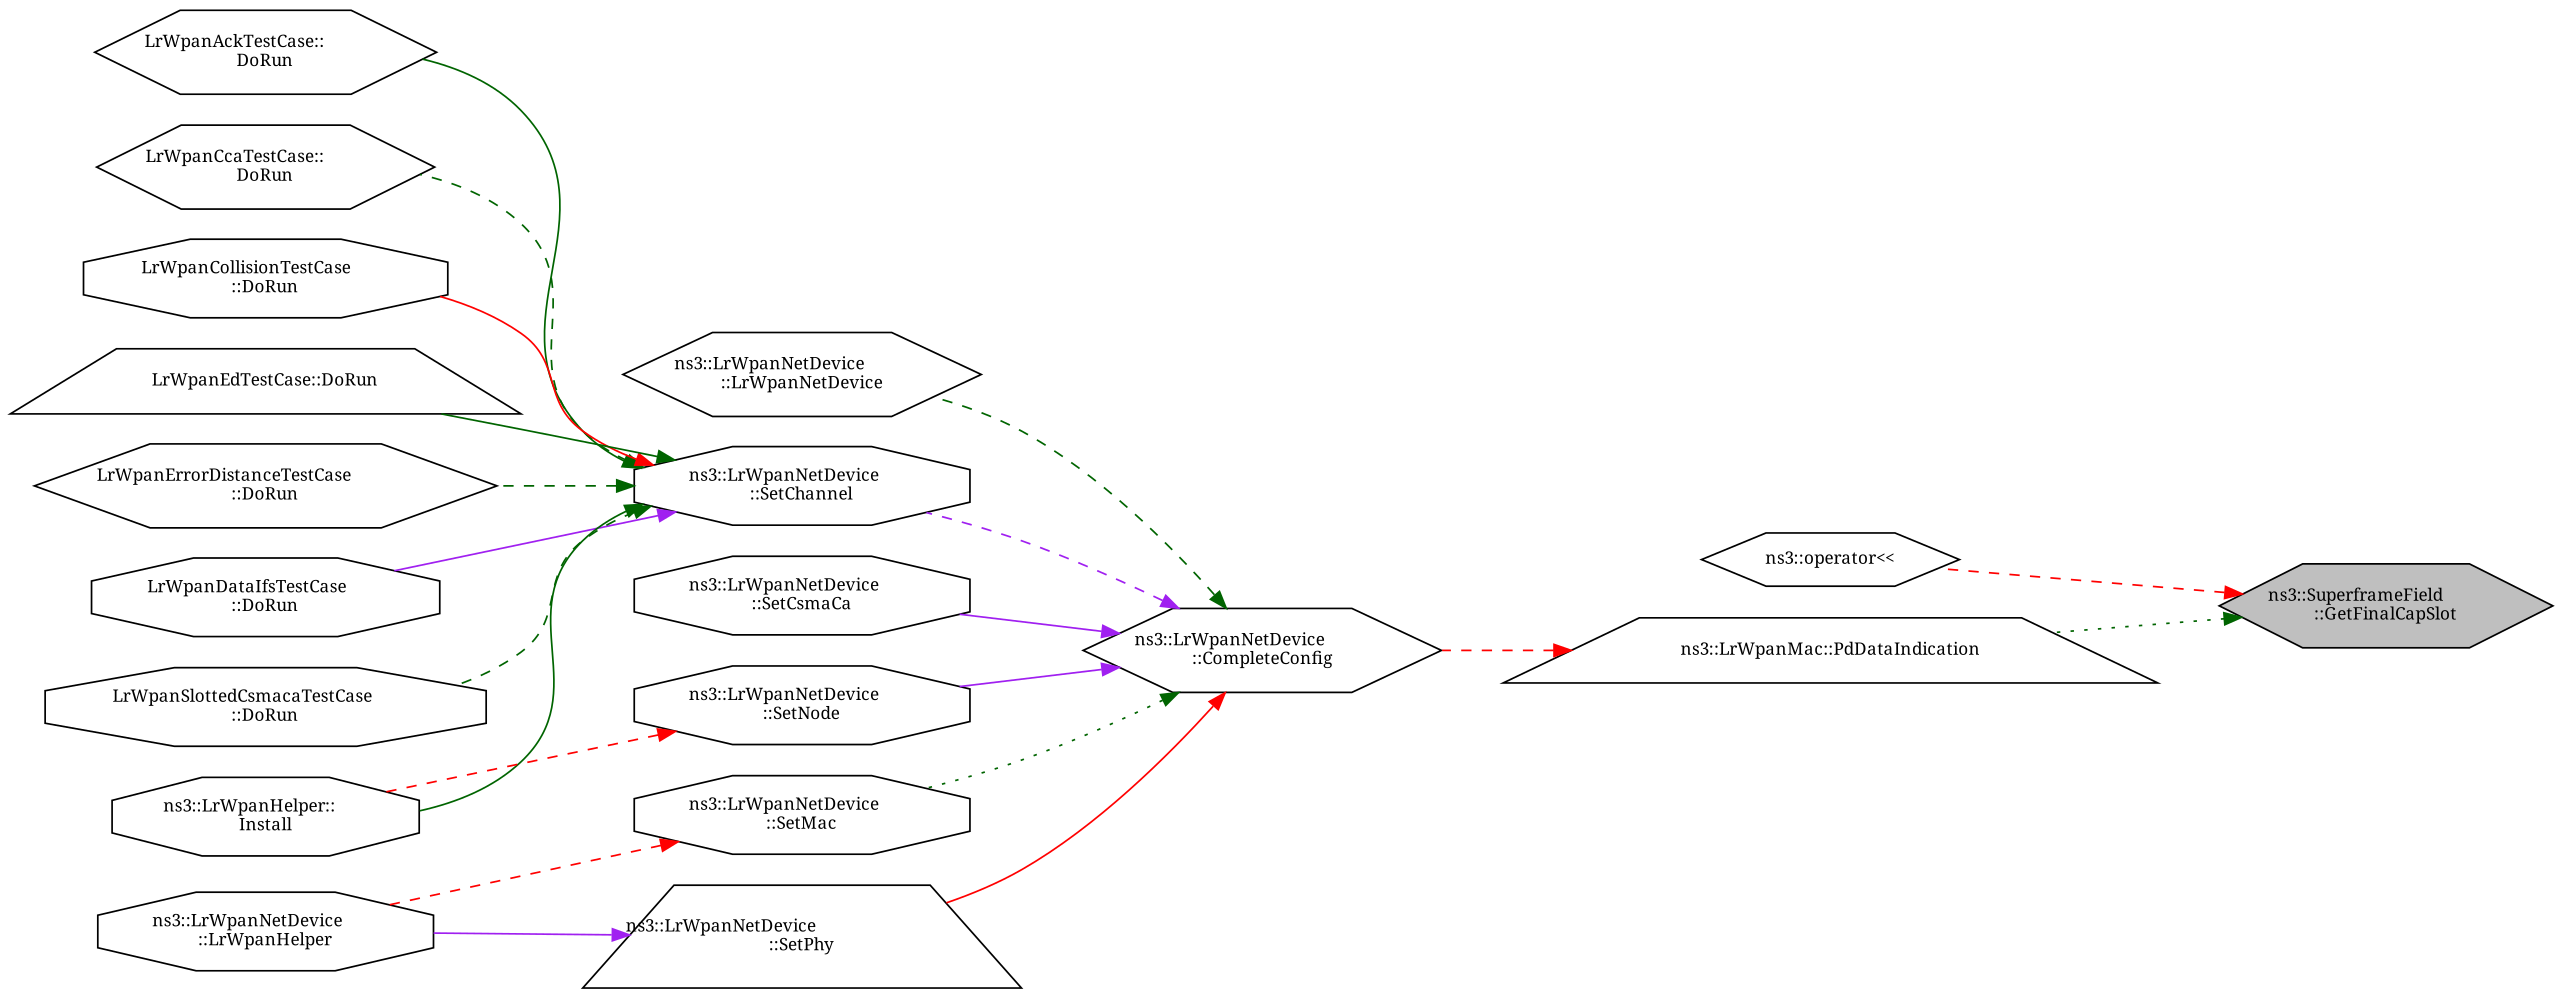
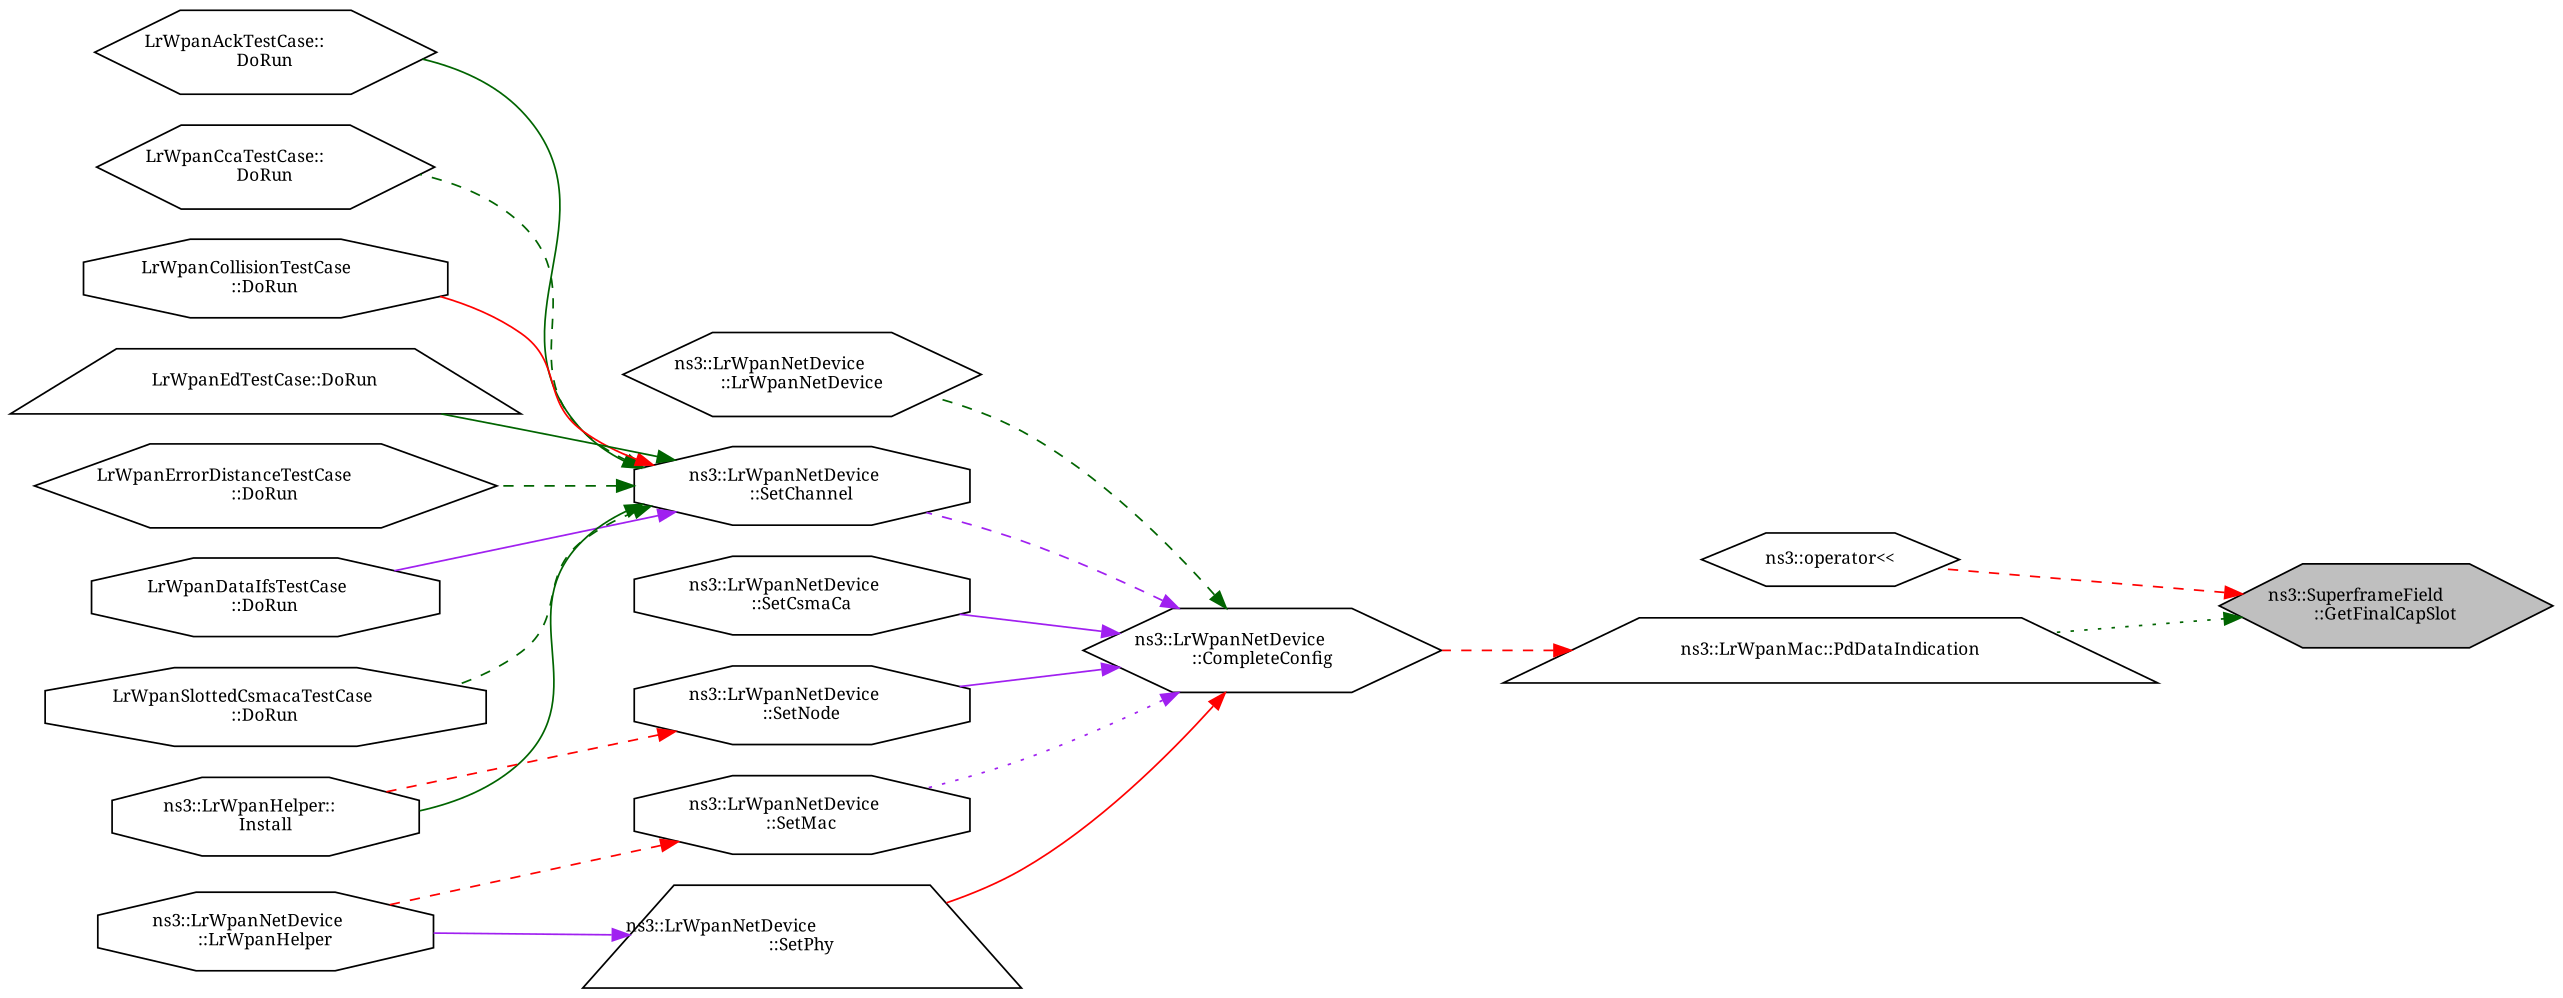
edge "ns3::LrWpanNetDevice ::SetMac" -> "ns3::LrWpanNetDevice ::CompleteConfig": color darkgreen -> purple
